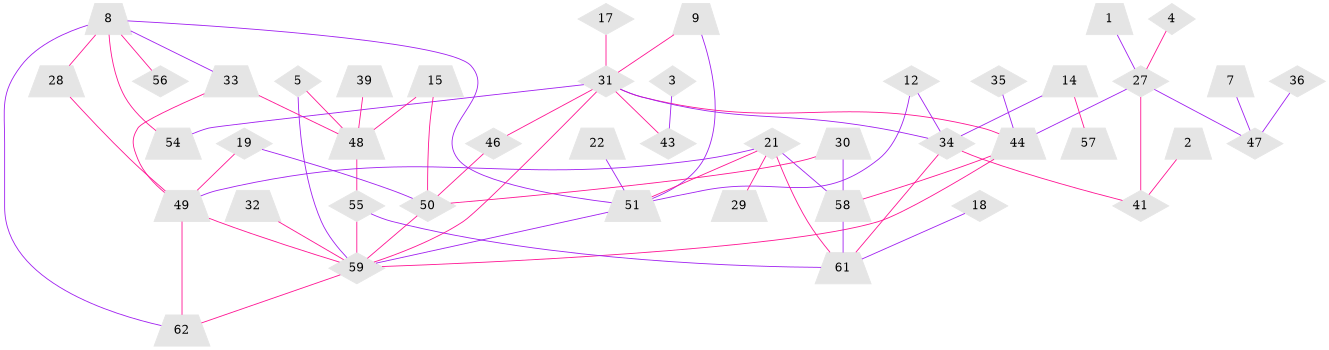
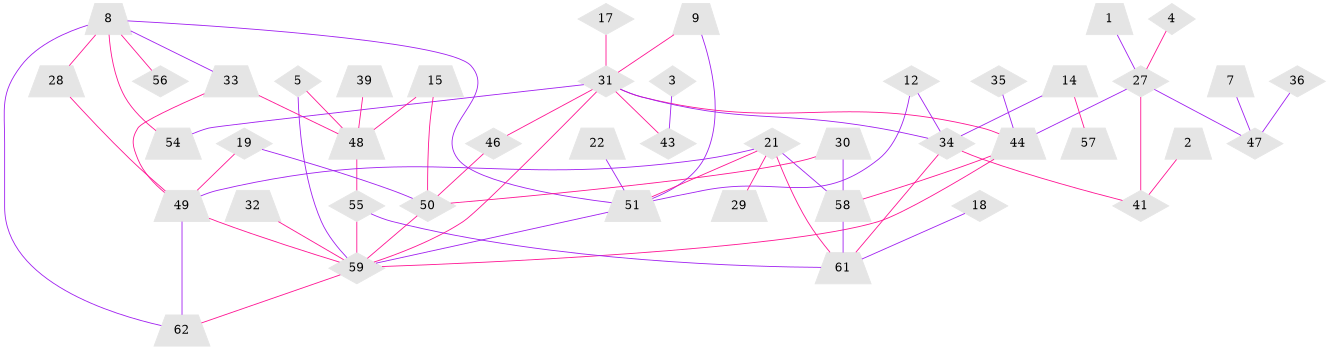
edge "49" -- "62": color deeppink -> purple
